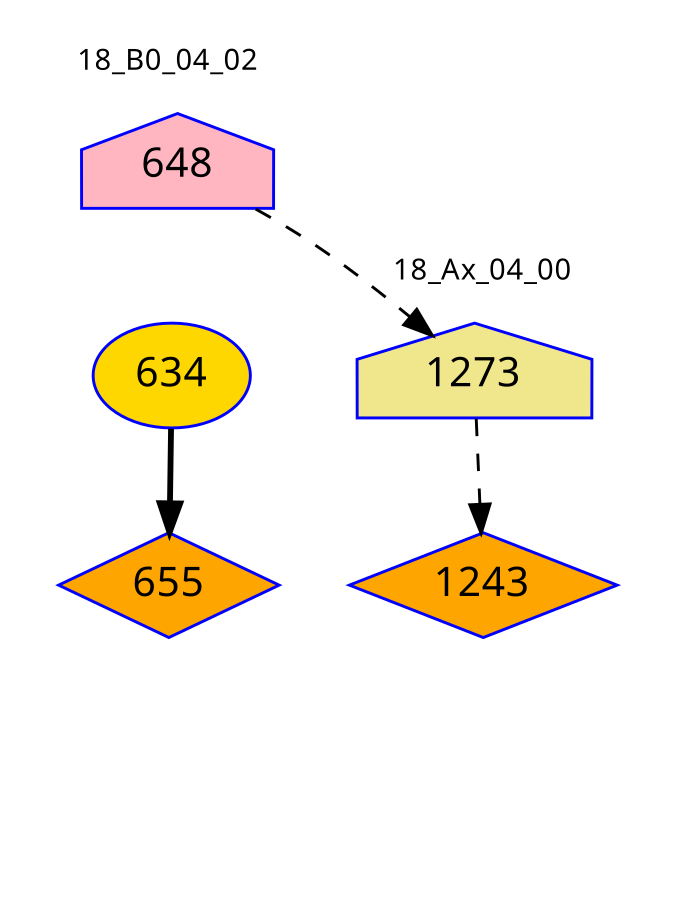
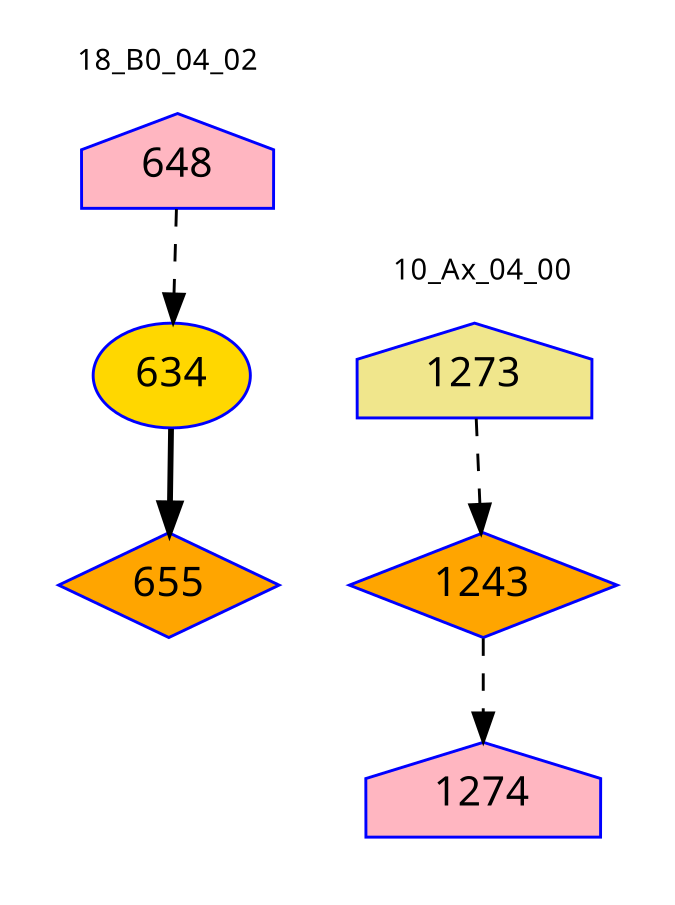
edge "648" -> "1273": now "648" -> "634"
cluster "18_Ax_04_00": label "18_Ax_04_00" -> "10_Ax_04_00"
node "1274": added
